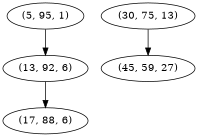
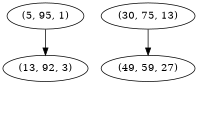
node "(13, 92, 6)": label "(13, 92, 6)" -> "(13, 92, 3)"
node "(45, 59, 27)": label "(45, 59, 27)" -> "(49, 59, 27)"
node "(17, 88, 6)": removed
